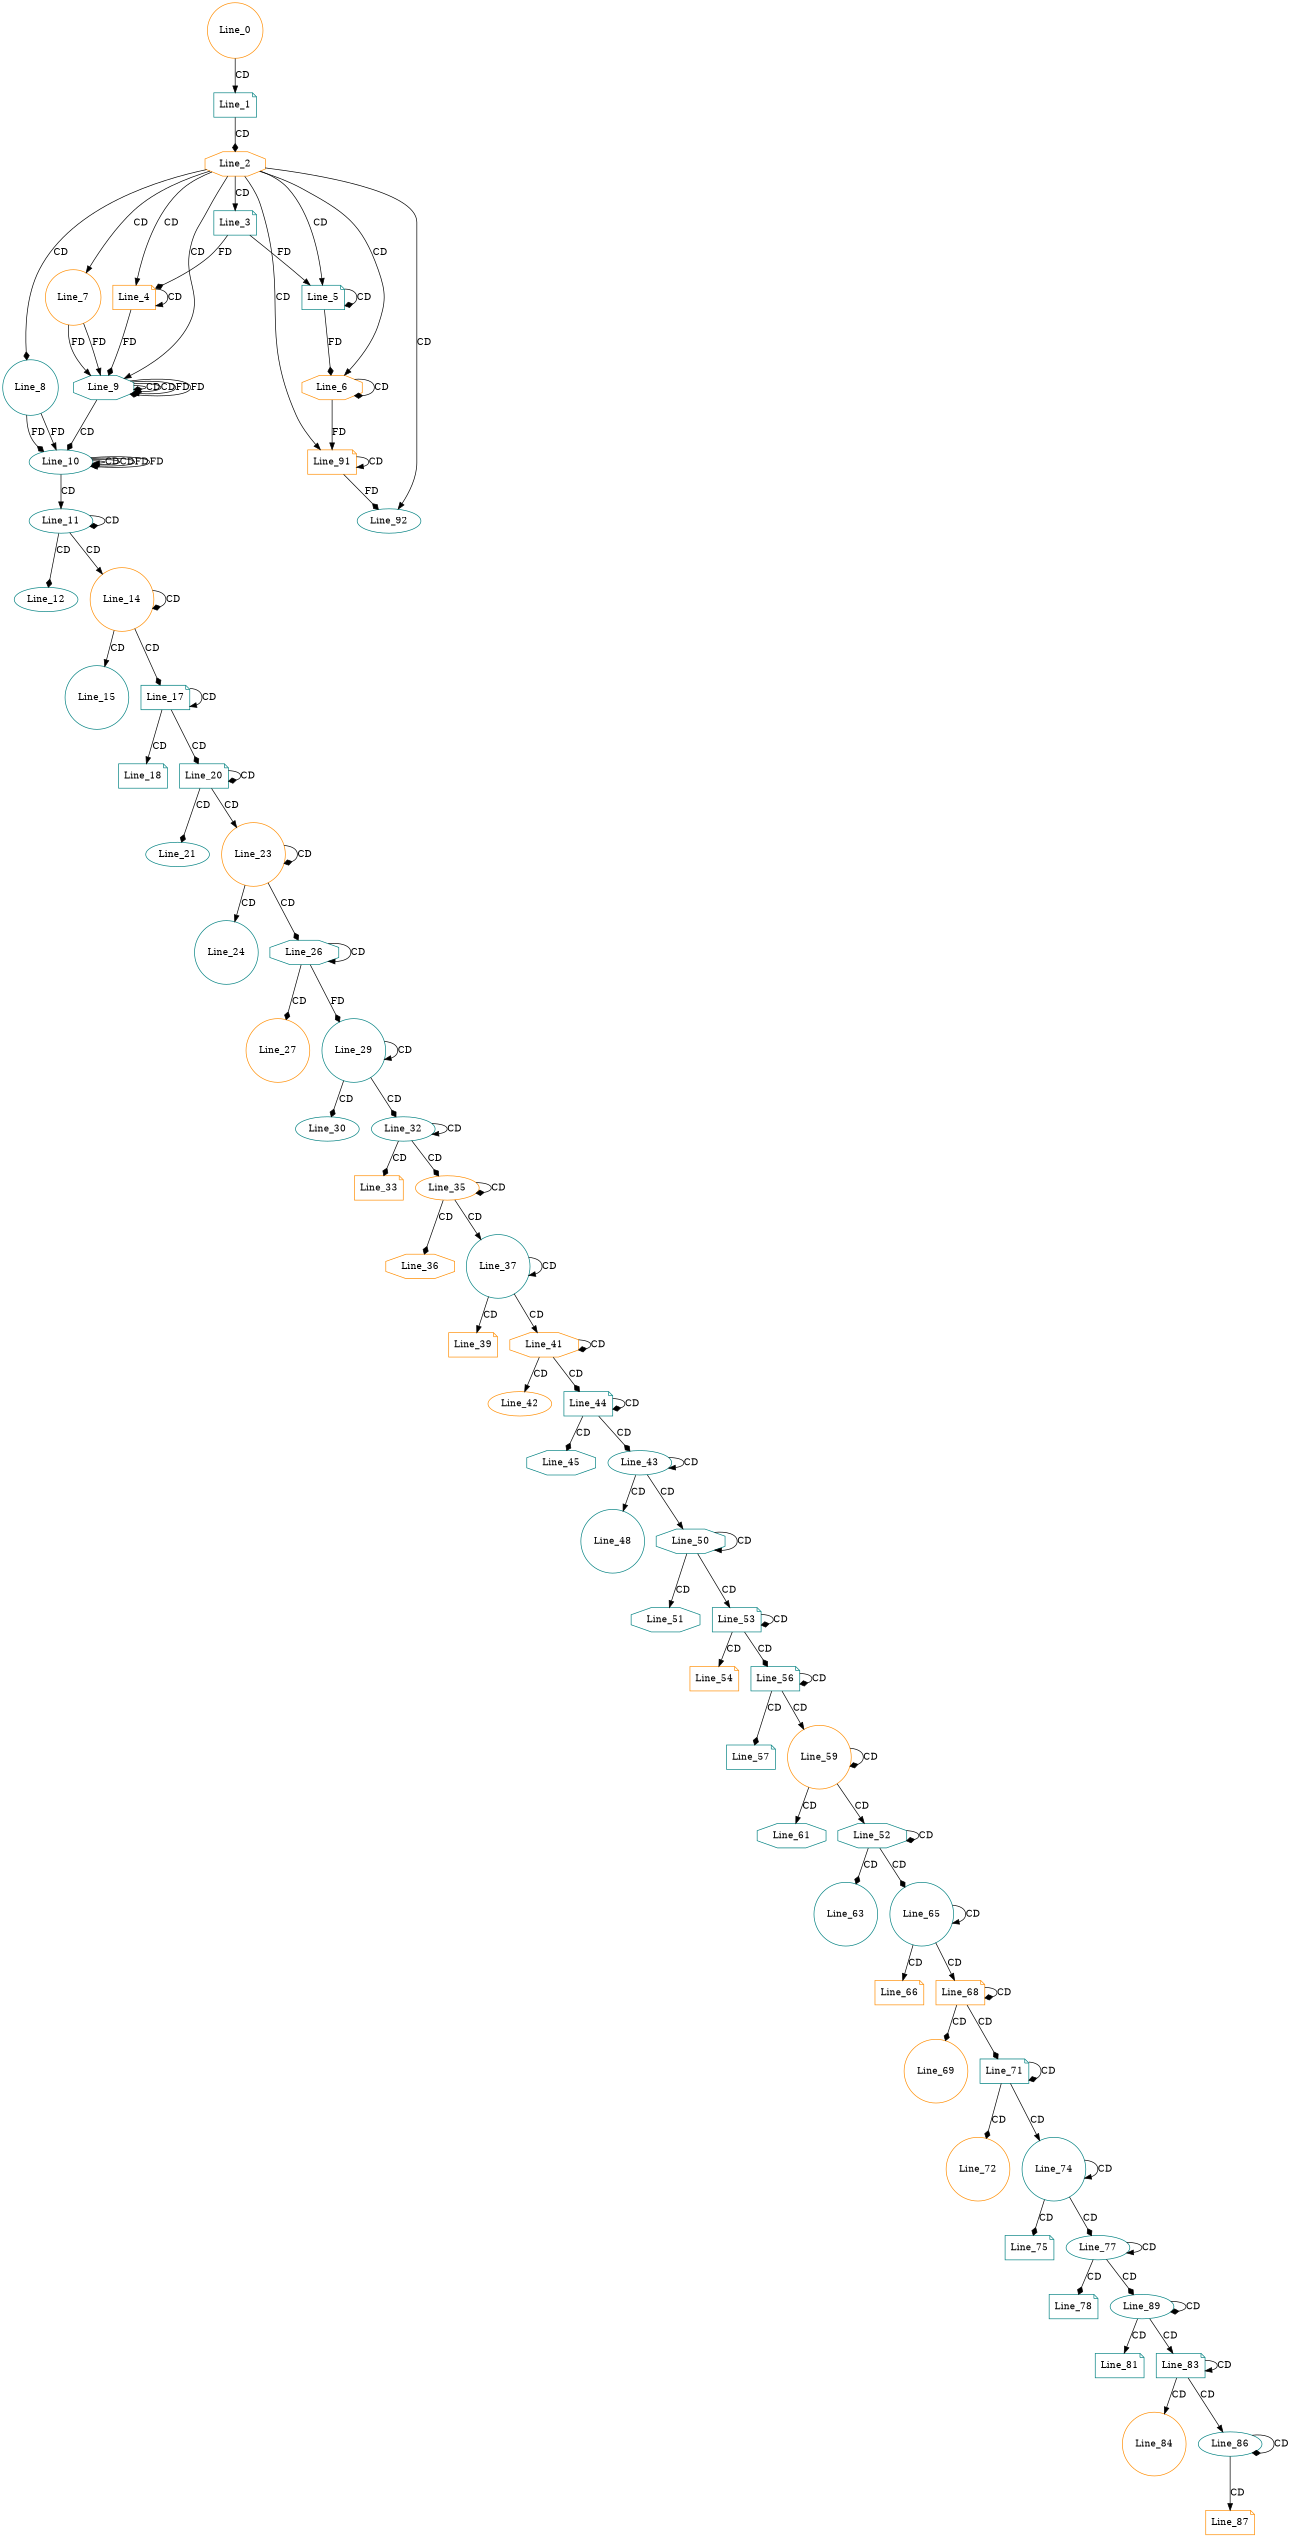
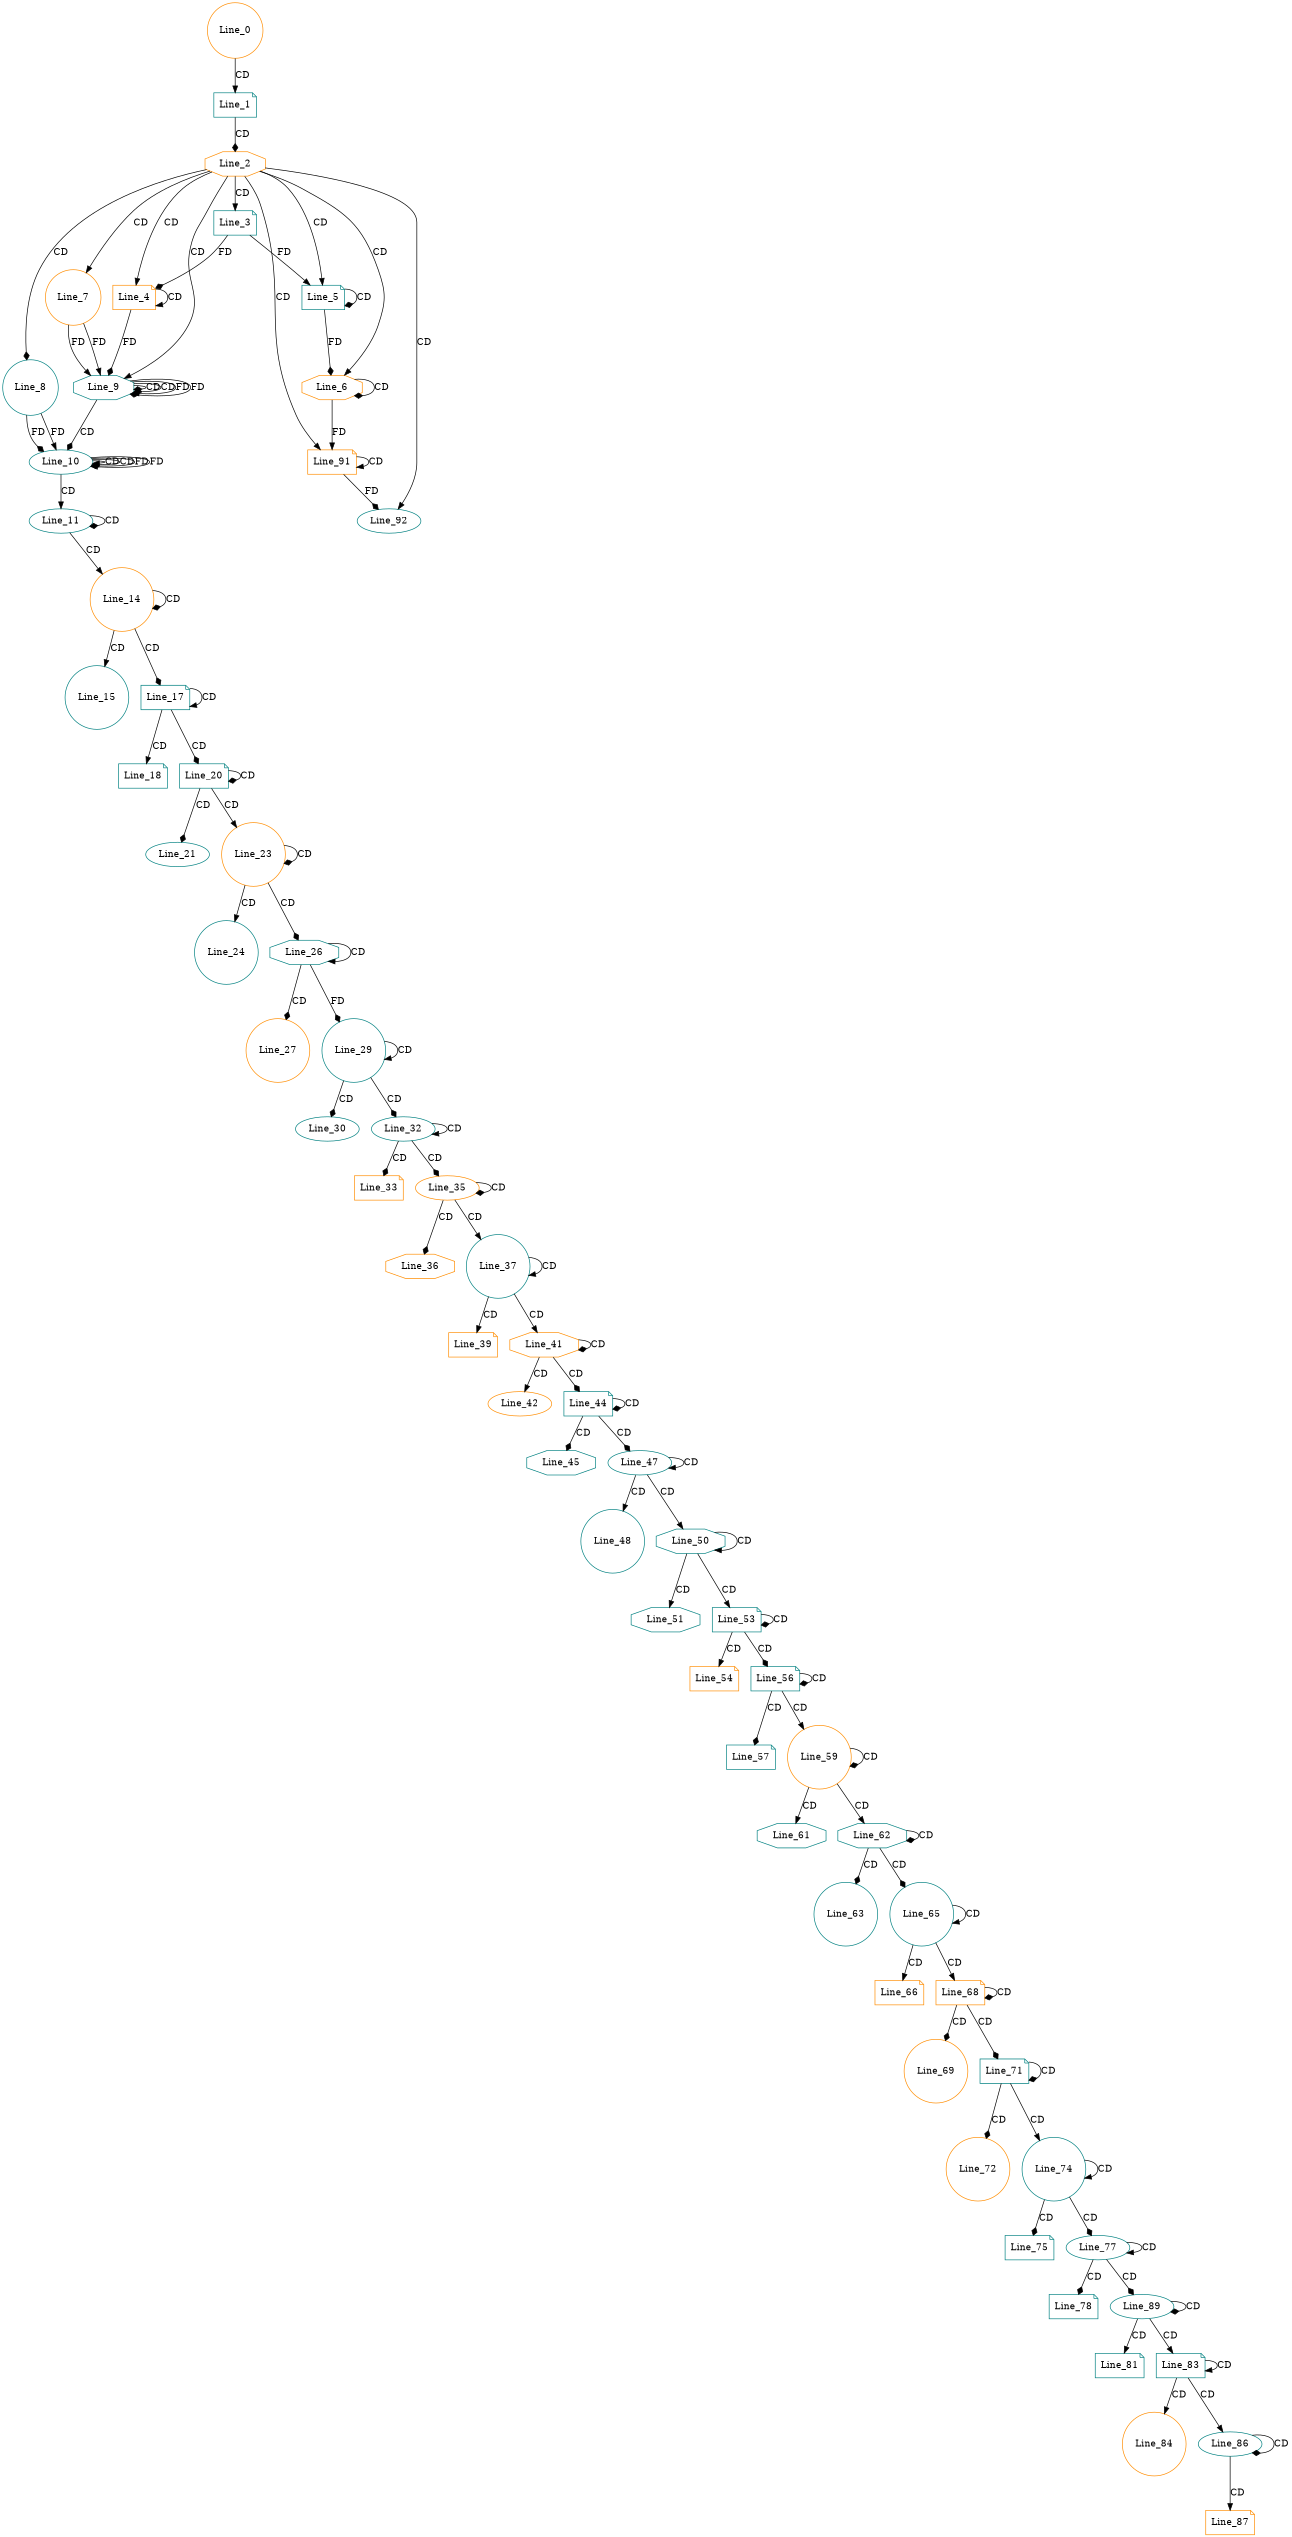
node "Line_12": removed
node "Line_43": label "Line_43" -> "Line_47"
node "Line_52": label "Line_52" -> "Line_62"
